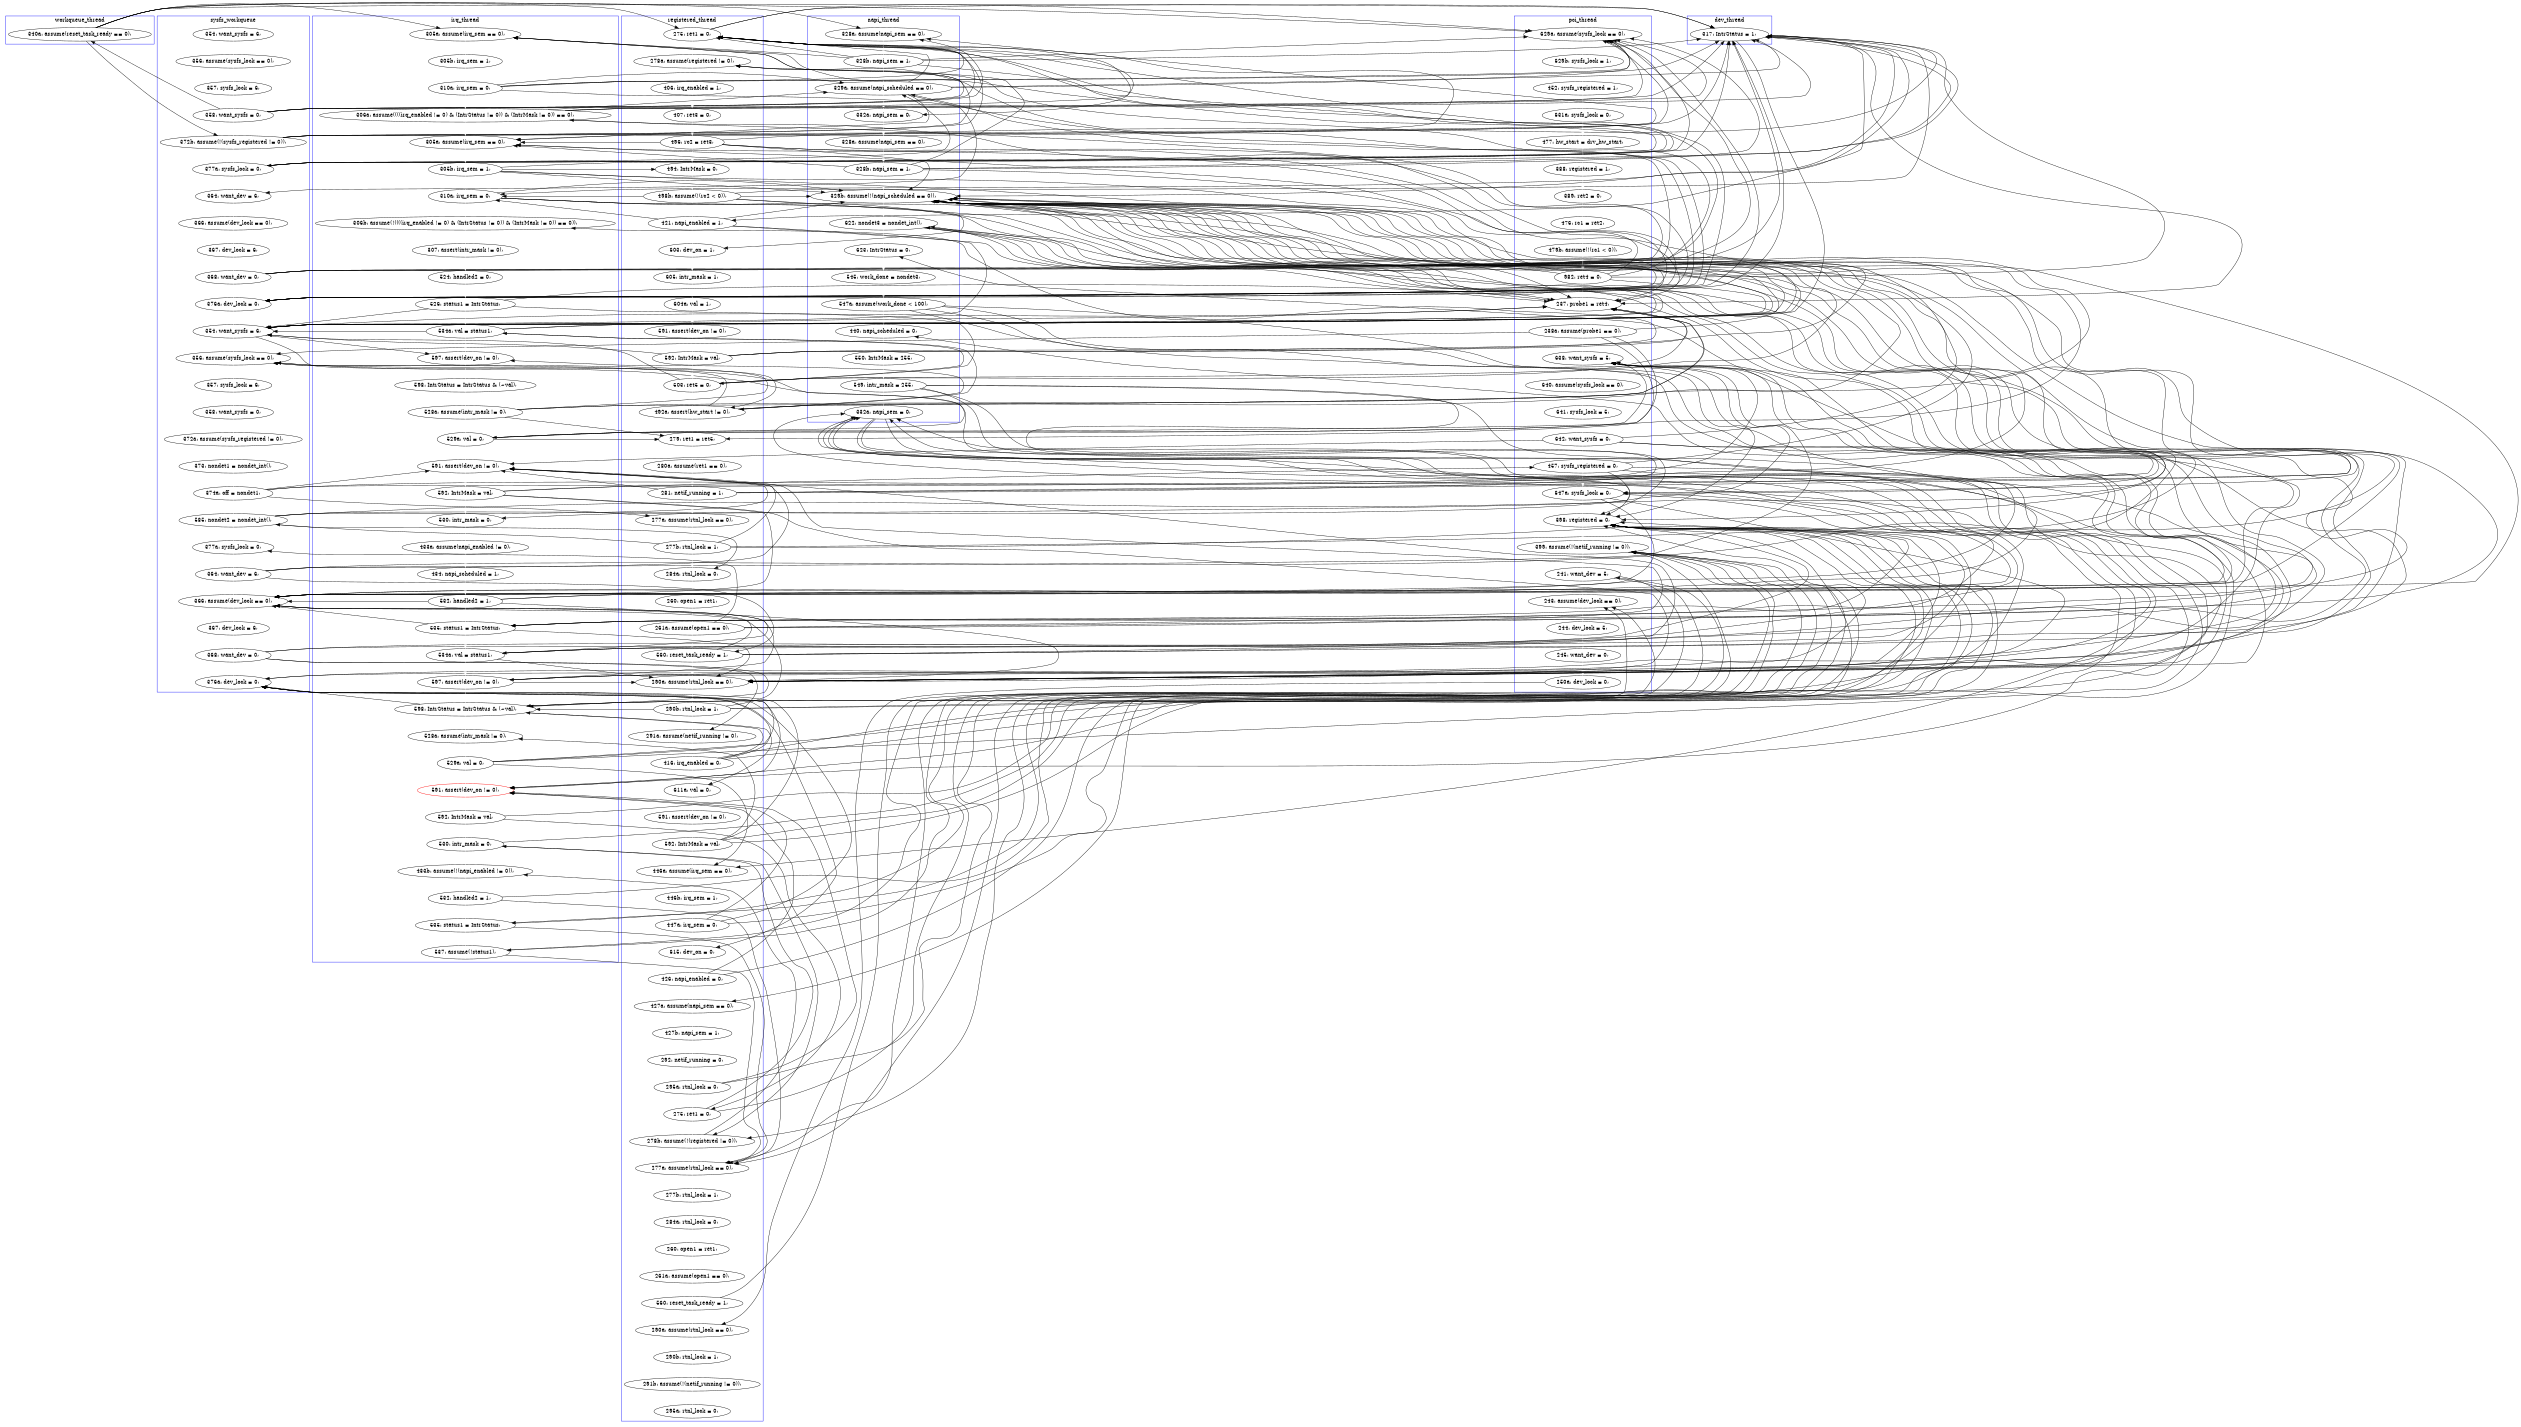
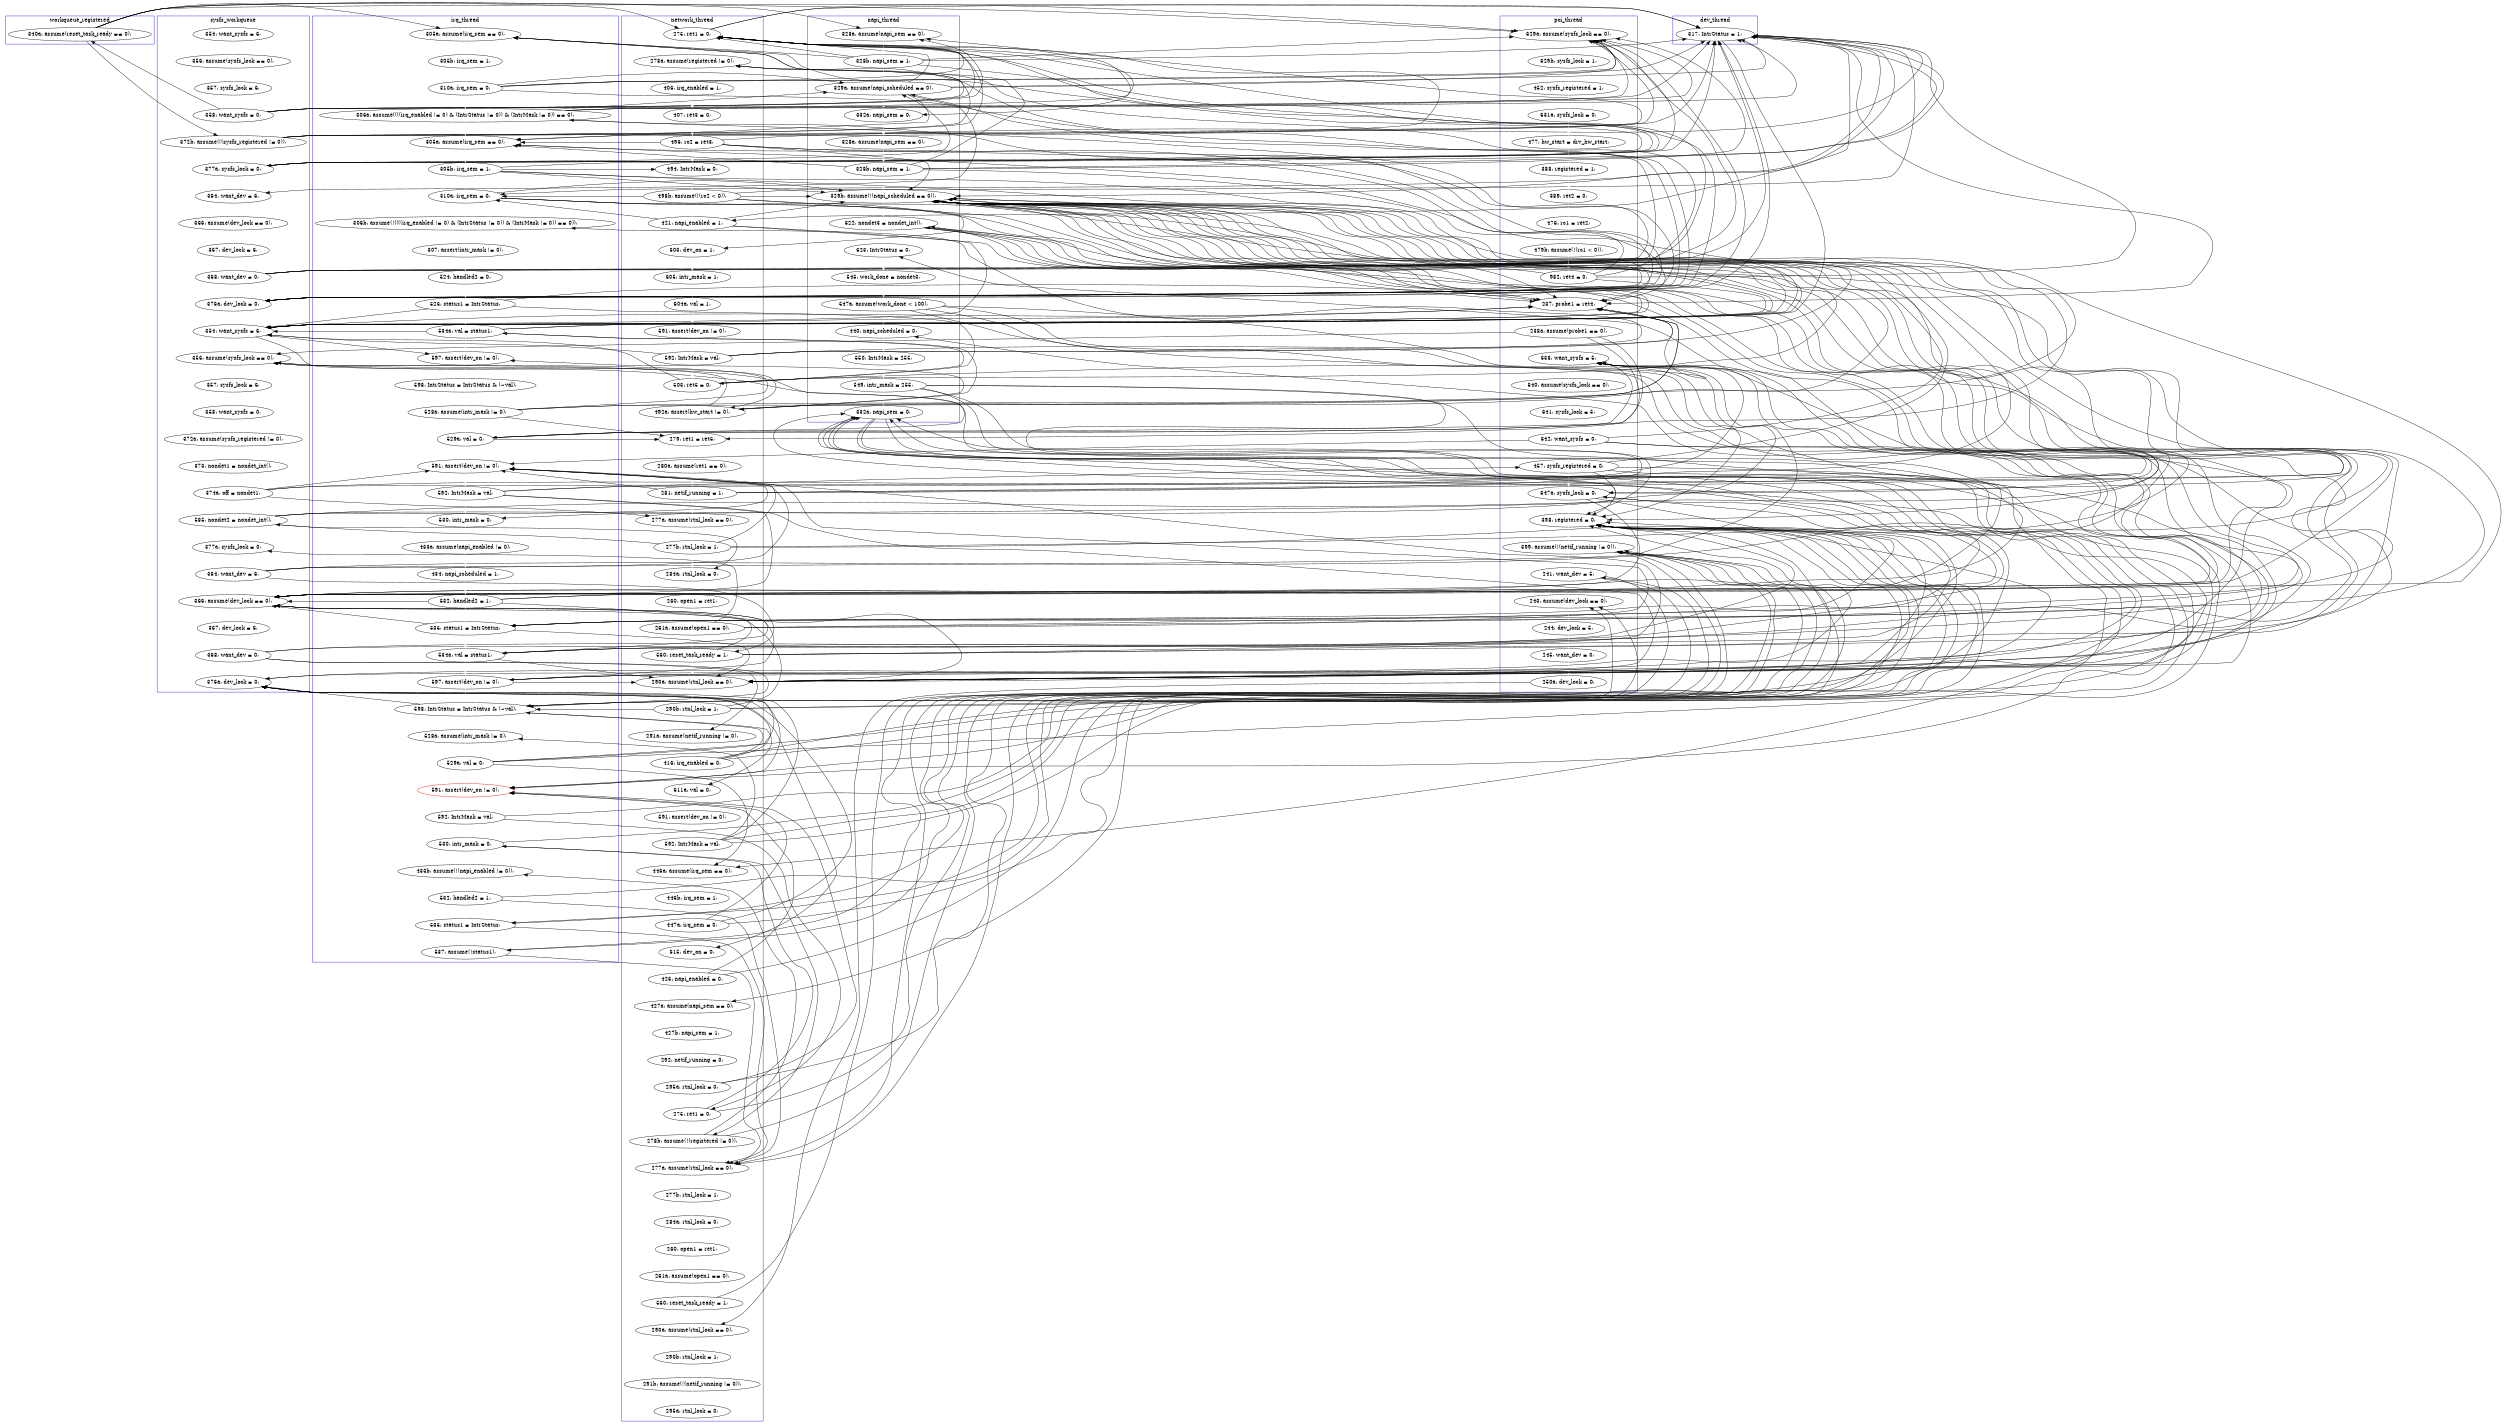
cluster "workqueue_thread": label "workqueue_thread" -> "workqueue_registered"
cluster "registered_thread": label "registered_thread" -> "network_thread"
edge "238a: assume(probe1 == 0);" -> "329b: assume(!(napi_scheduled == 0));": removed
edge "399: assume(!(netif_running != 0));" -> "278b: assume(!(registered != 0));": reversed
